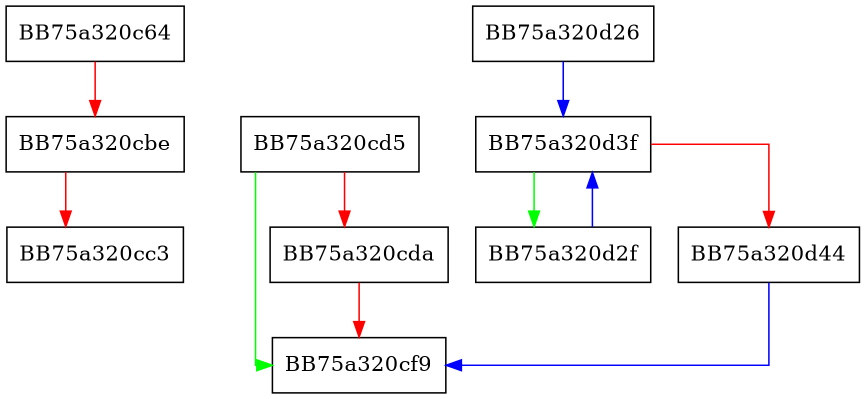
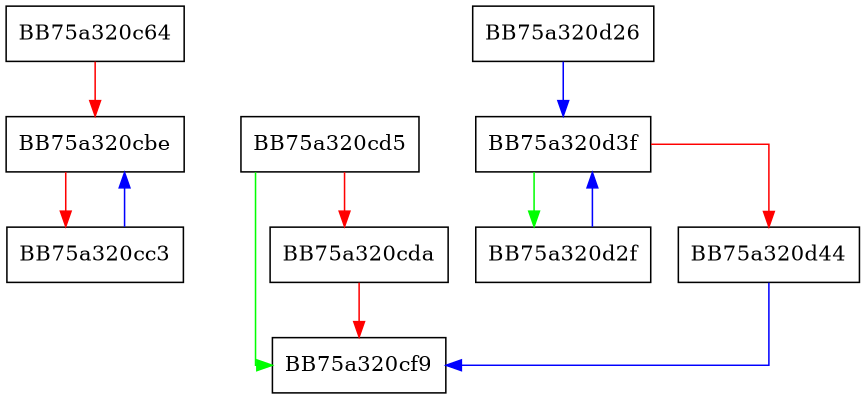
edge "BB75a320cc3" -> "BB75a320cbe": added
